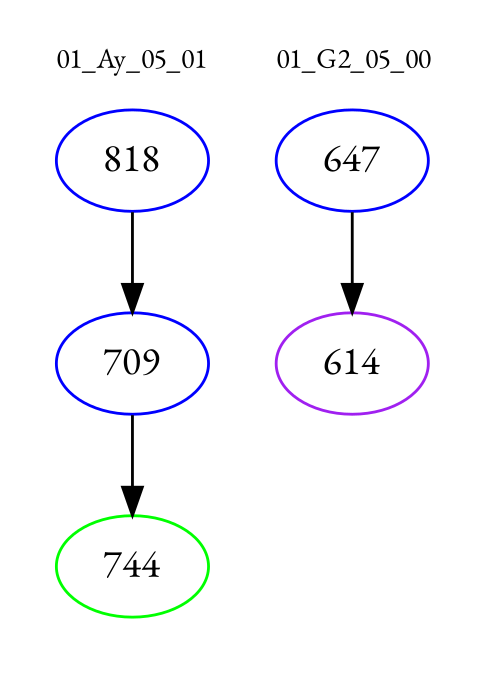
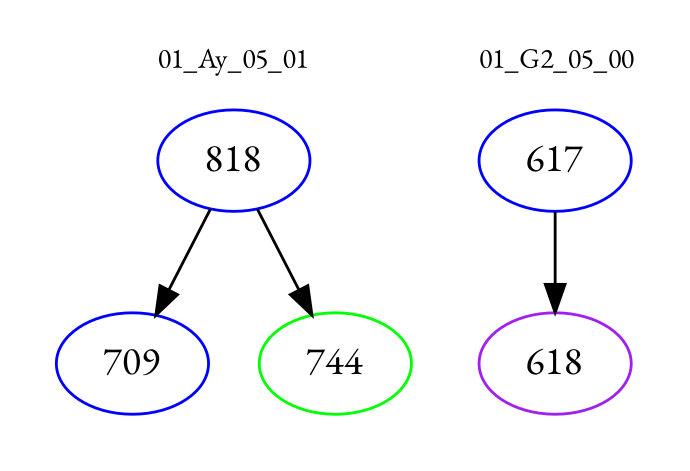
node "647": label "647" -> "617"
node "614": label "614" -> "618"
edge "709" -> "744": now "818" -> "744"
